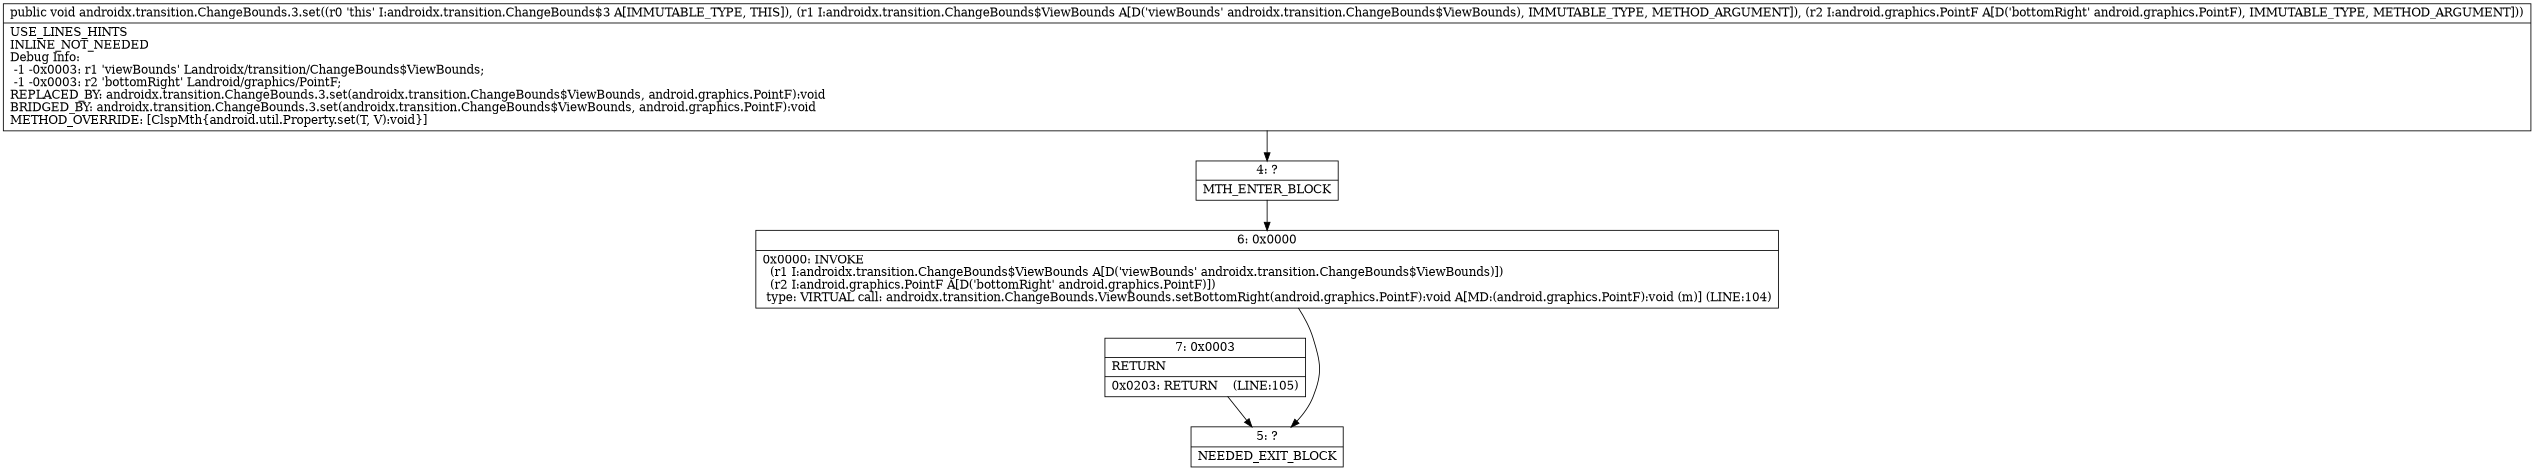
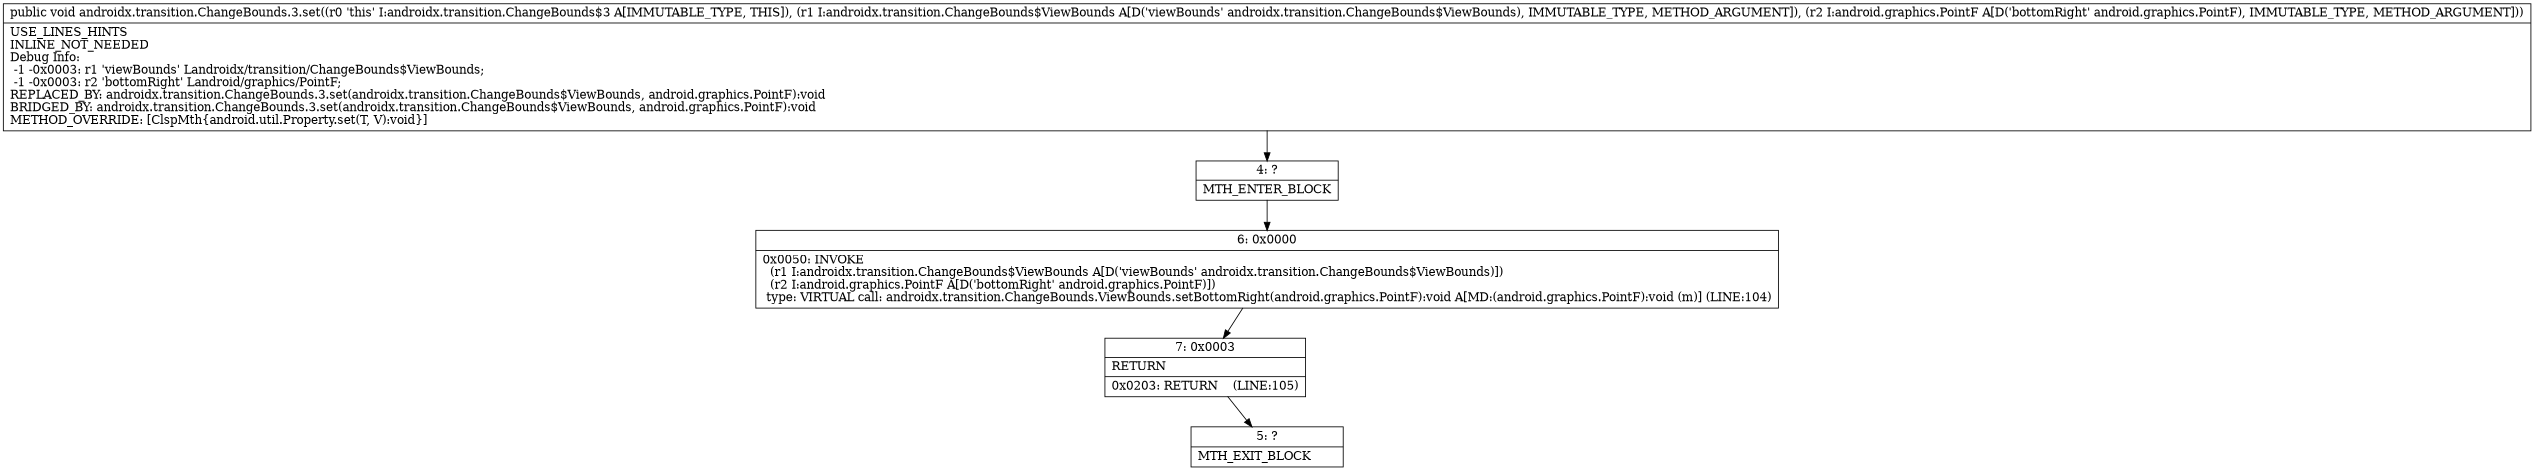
node "6: 0x0000": text "0x0000: INVOKE" -> "0x0050: INVOKE"
edge "6: 0x0000" -> "5: ?": now "6: 0x0000" -> "7: 0x0003"
node "5: ?": text "NEEDED_EXIT_BLOCK" -> "MTH_EXIT_BLOCK"
